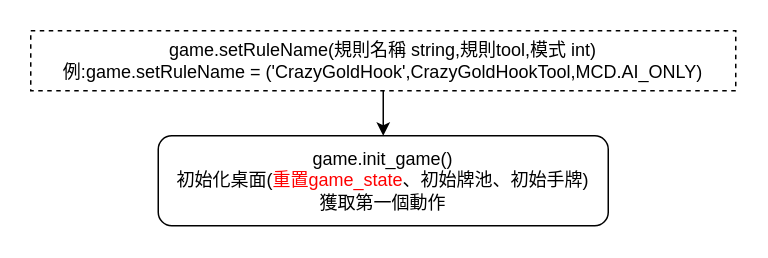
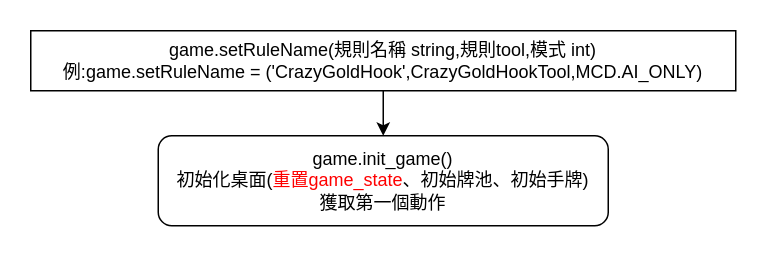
node "game.setRuleName(規則名稱 string,規則tool,模式 int) 例:game.setRuleName = ('CrazyGoldHook',CrazyGoldHookTool,MCD.AI_ONLY)": style dashed -> solid
